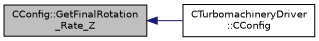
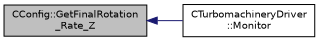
node "CTurbomachineryDriver ::CConfig": label "CTurbomachineryDriver ::CConfig" -> "CTurbomachineryDriver ::Monitor"
